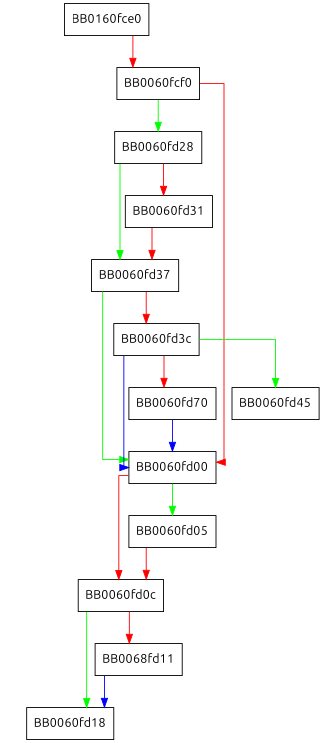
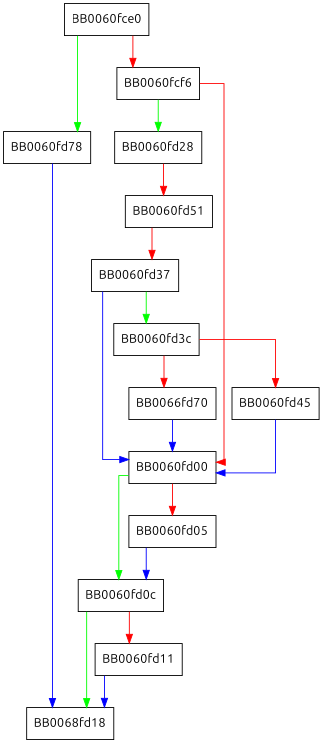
node "BB0160fce0": label "BB0160fce0" -> "BB0060fce0"
node "BB0060fcf0": label "BB0060fcf0" -> "BB0060fcf6"
node "BB0060fd78": added
edge "BB0060fd28" -> "BB0060fd37": removed
node "BB0060fd31": label "BB0060fd31" -> "BB0060fd51"
edge "BB0060fd37" -> "BB0060fd3c": color red -> green
edge "BB0060fd3c" -> "BB0060fd45": color green -> red
edge "BB0060fd37" -> "BB0060fd00": color green -> blue
node "BB0060fd70": label "BB0060fd70" -> "BB0066fd70"
edge "BB0060fd3c" -> "BB0060fd00": now "BB0060fd45" -> "BB0060fd00"
edge "BB0060fd00" -> "BB0060fd05": color green -> red
edge "BB0060fd00" -> "BB0060fd0c": color red -> green
edge "BB0060fd05" -> "BB0060fd0c": color red -> blue
node "BB0068fd11": label "BB0068fd11" -> "BB0060fd11"
node "BB0060fd18": label "BB0060fd18" -> "BB0068fd18"
